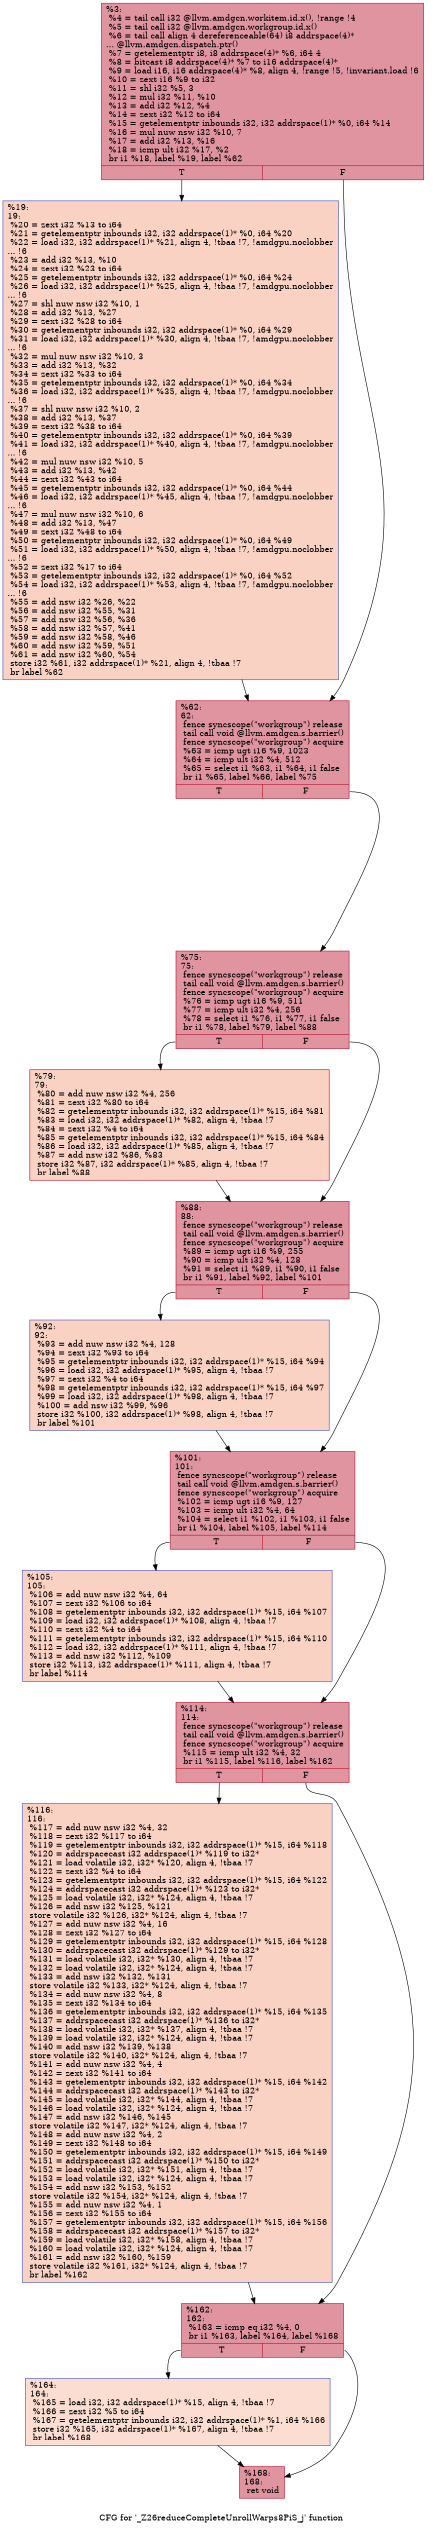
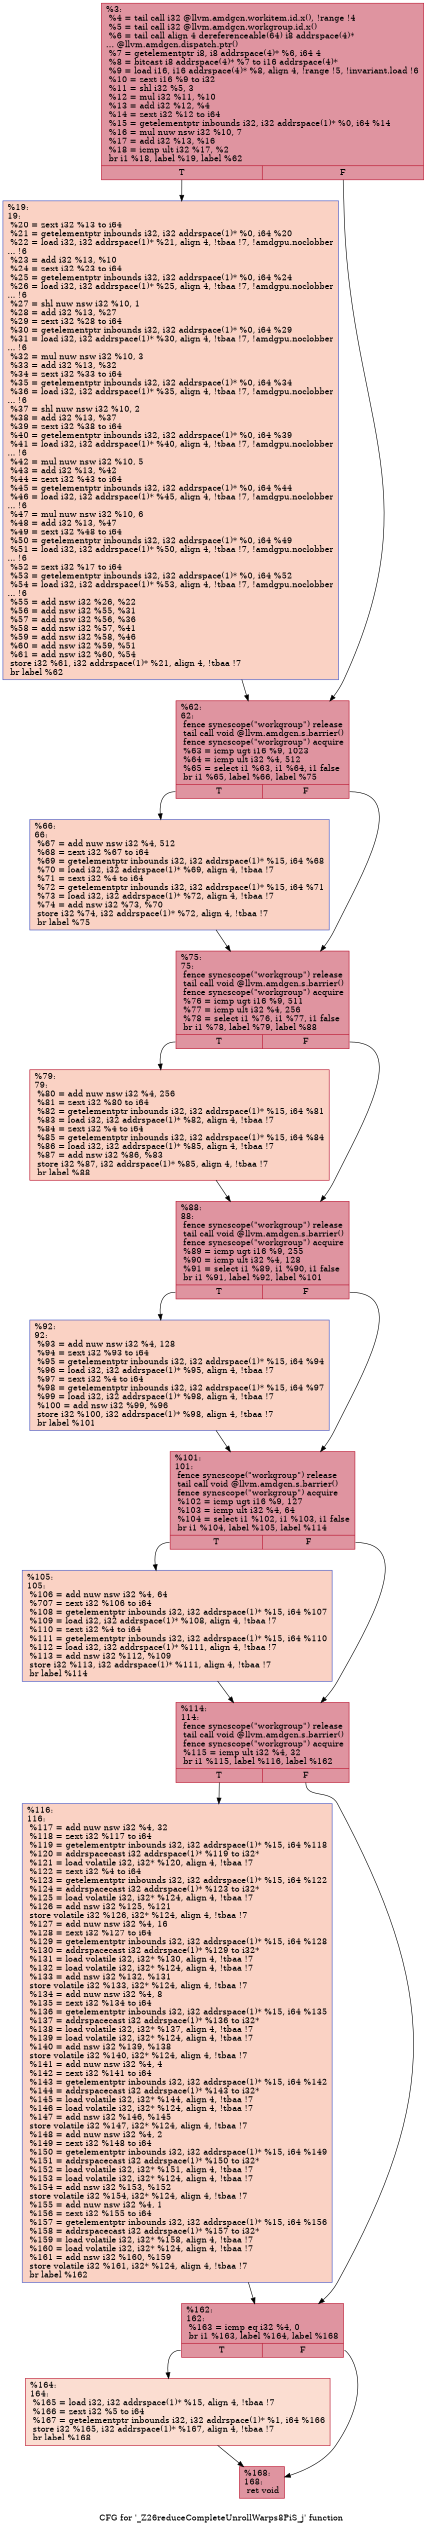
node "%66:": added
node "%105:": text "%107 = zext i32 %106 to i64" -> "%707 = zext i32 %106 to i64"
node "%164:": color #3d50c3ff -> #b70d28ff
